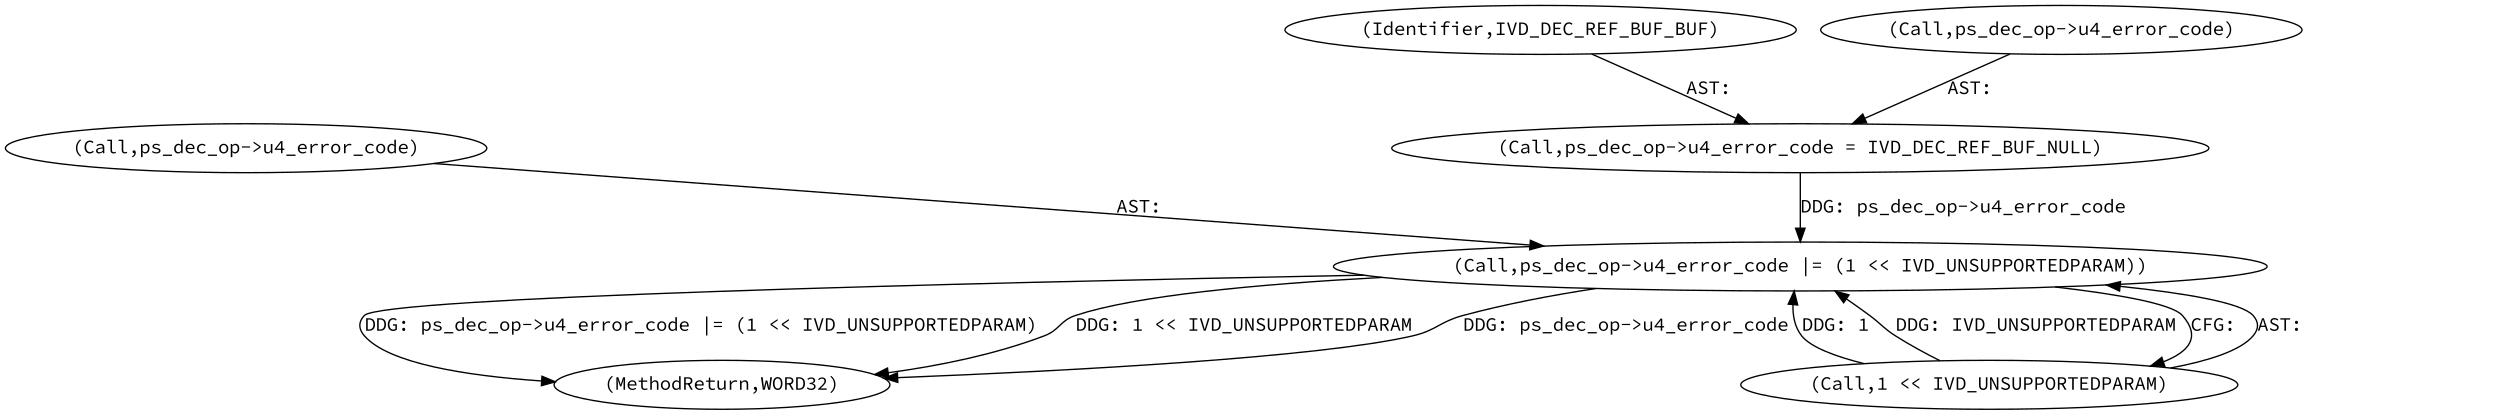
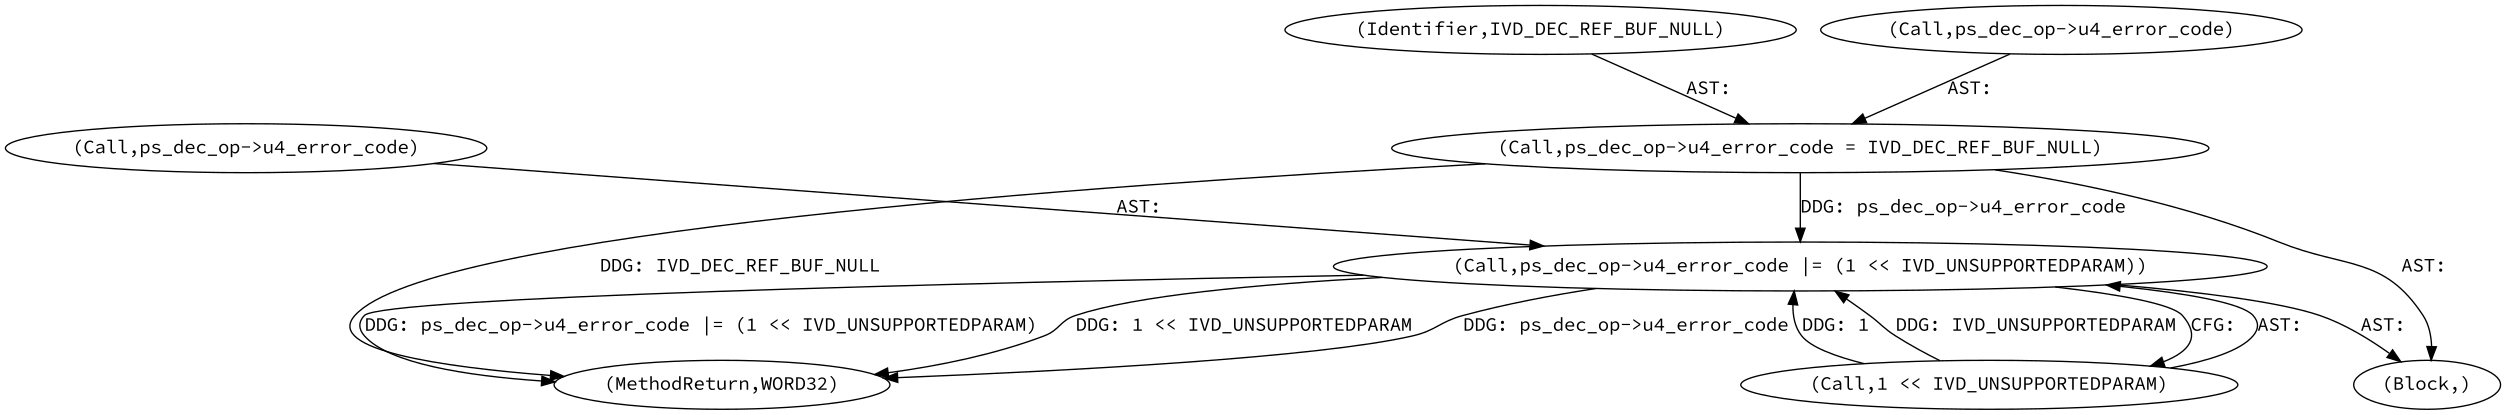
node "(Identifier,IVD_DEC_REF_BUF_BUF)": label "(Identifier,IVD_DEC_REF_BUF_BUF)" -> "(Identifier,IVD_DEC_REF_BUF_NULL)"
edge "(Call,ps_dec_op->u4_error_code = IVD_DEC_REF_BUF_NULL)" -> "(MethodReturn,WORD32)": added, label "DDG: IVD_DEC_REF_BUF_NULL"
node "(Block,)": added
